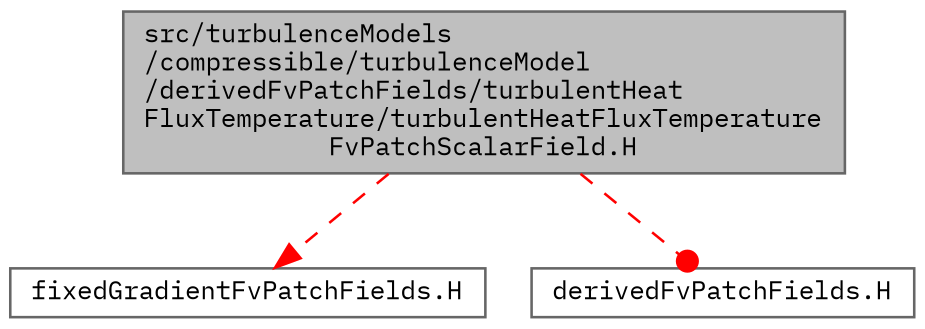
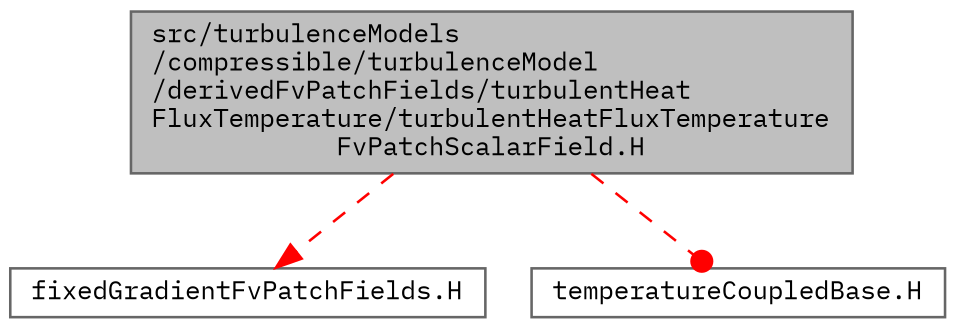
node "derivedFvPatchFields.H": label "derivedFvPatchFields.H" -> "temperatureCoupledBase.H"
